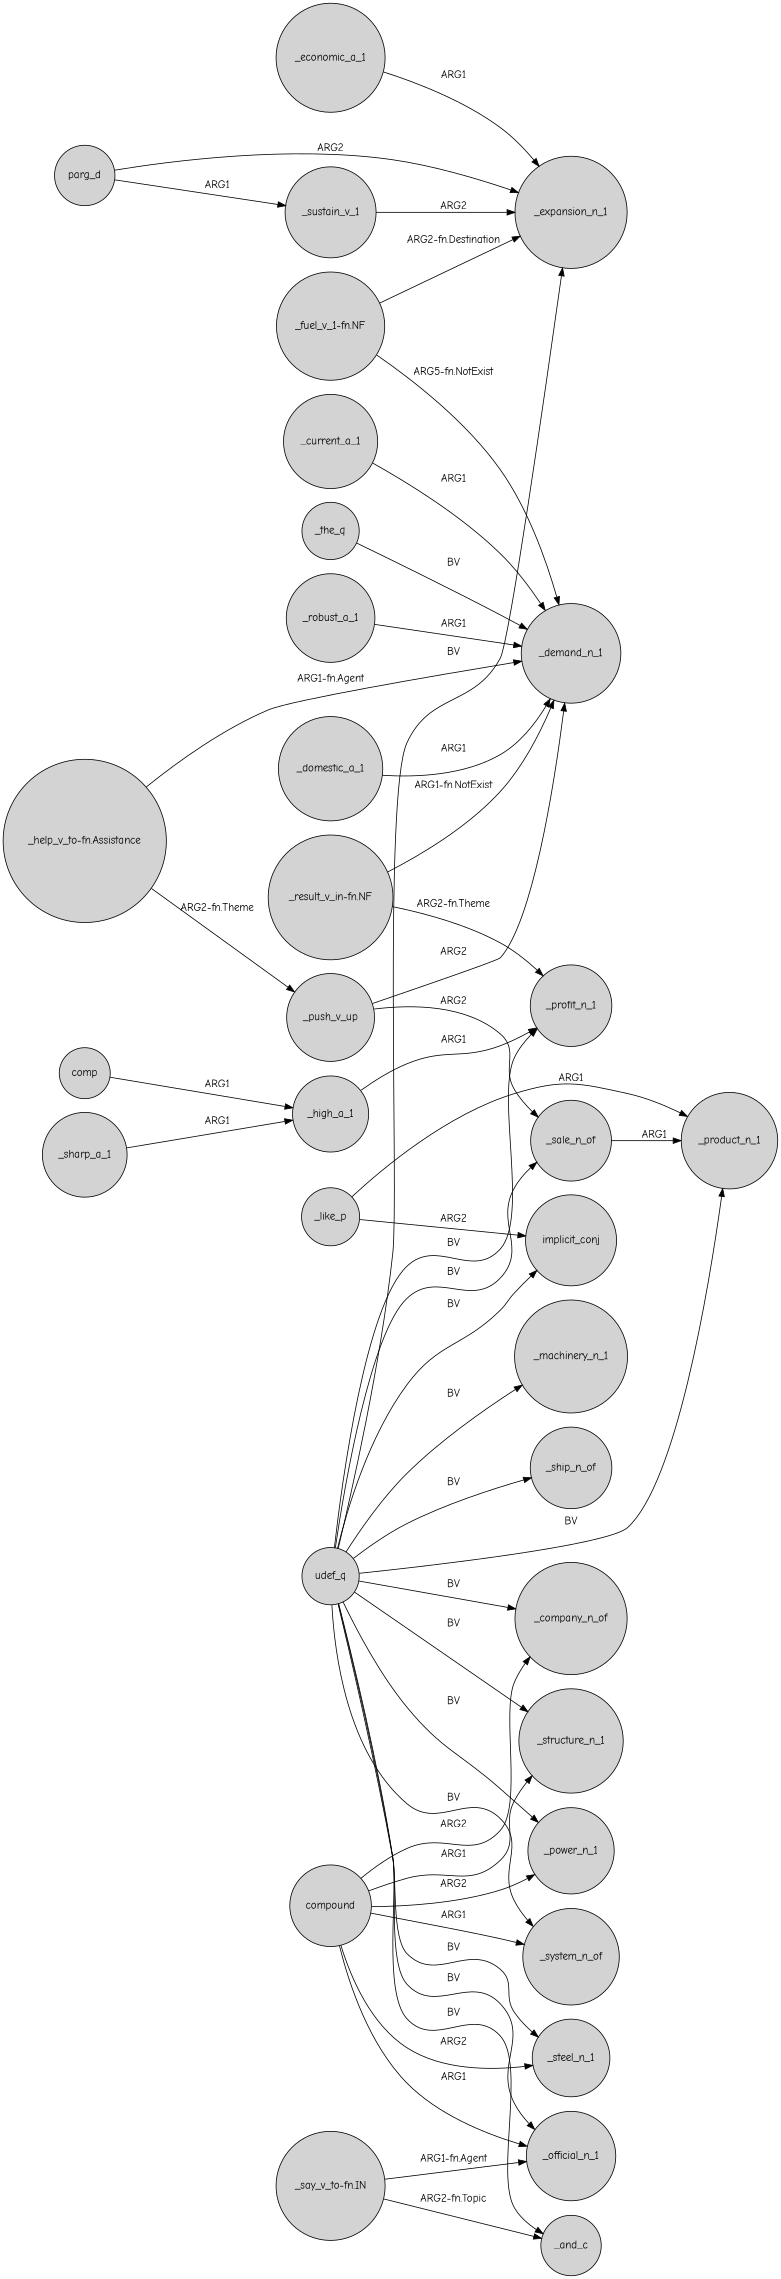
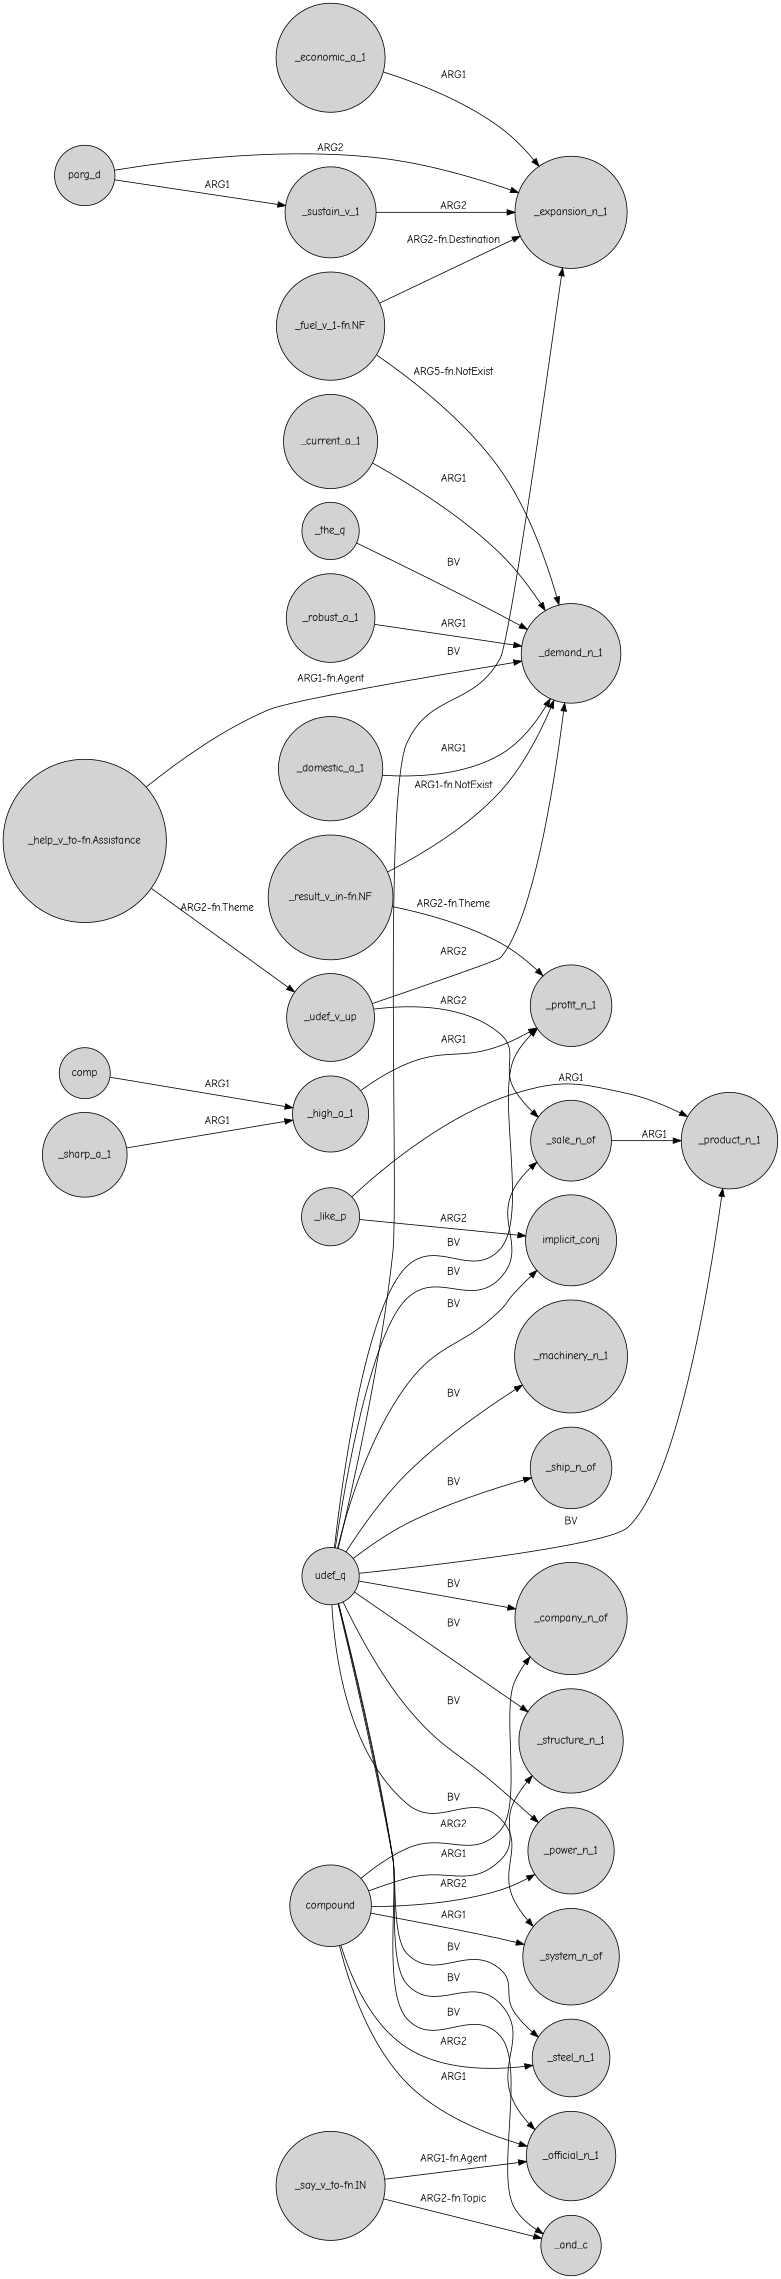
node "_push_v_up": label "_push_v_up" -> "_udef_v_up"
